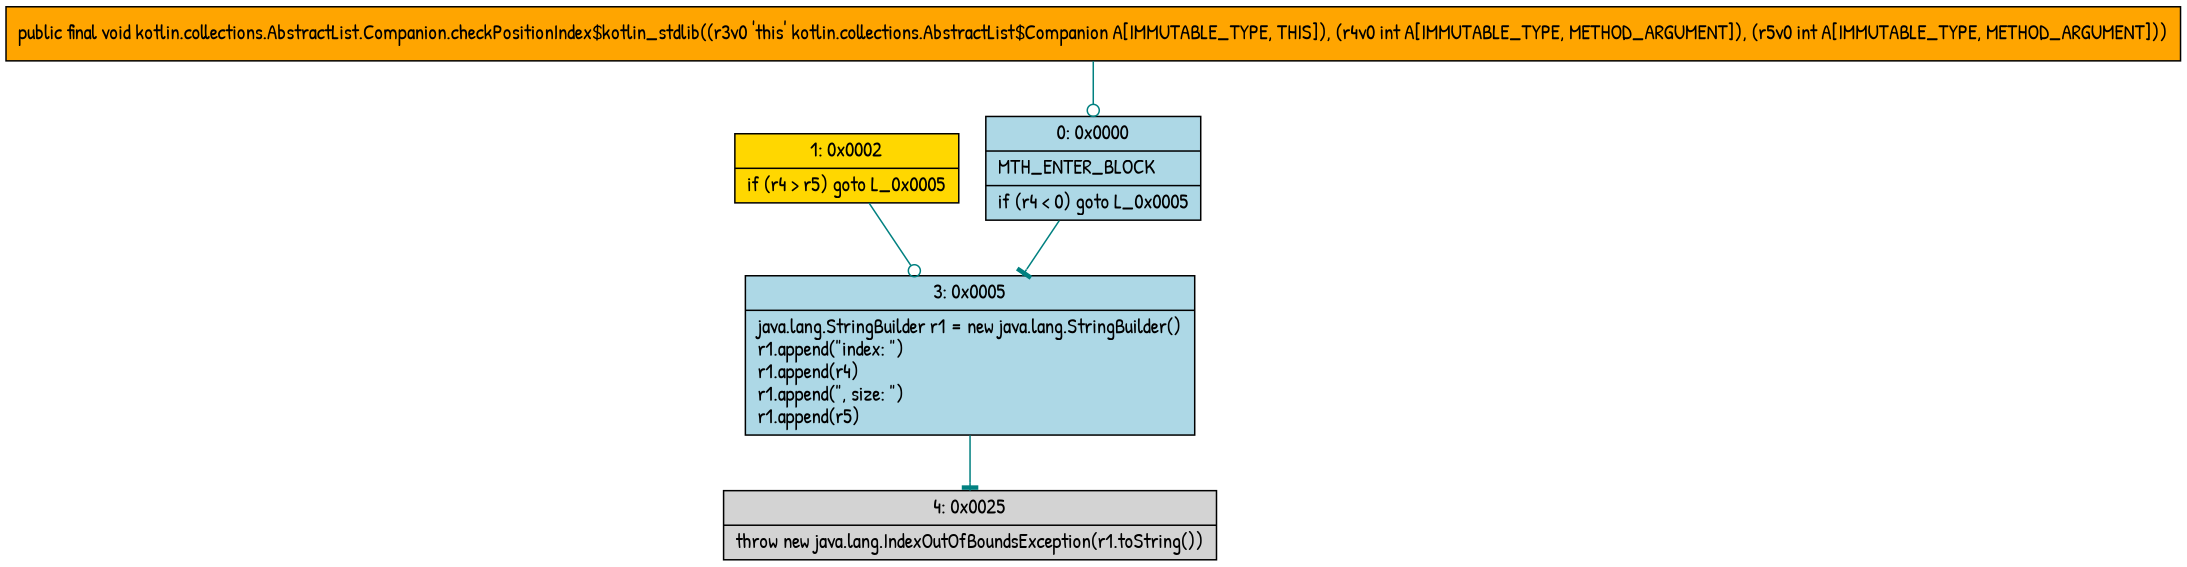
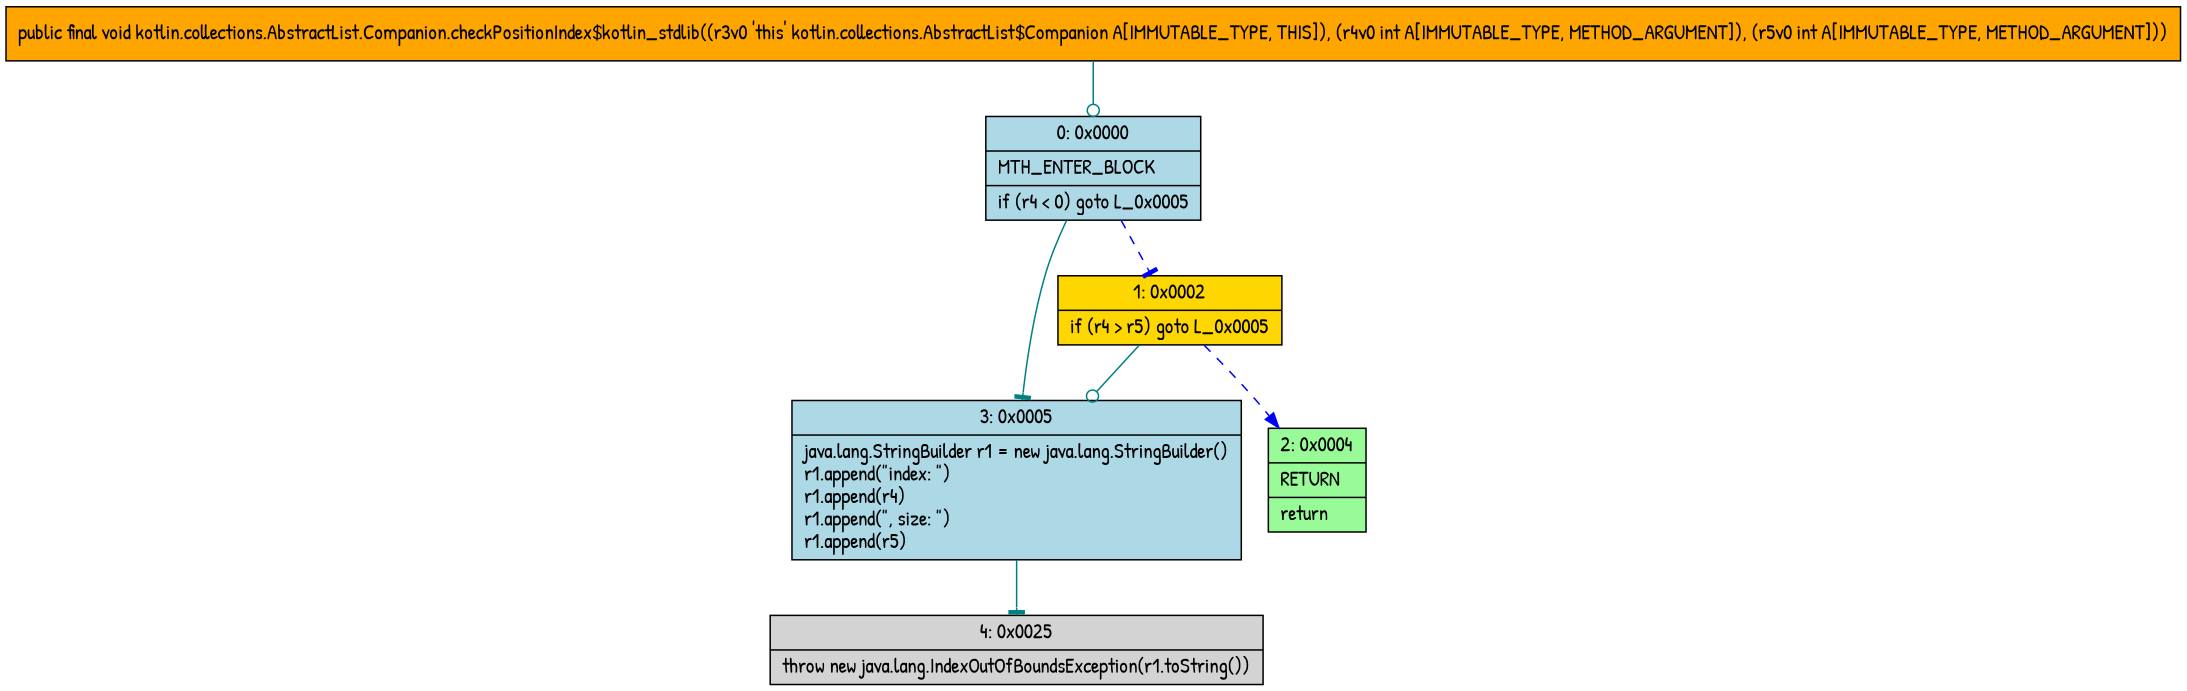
edge "0: 0x0000" -> "1: 0x0002": added
node "2: 0x0004": added
